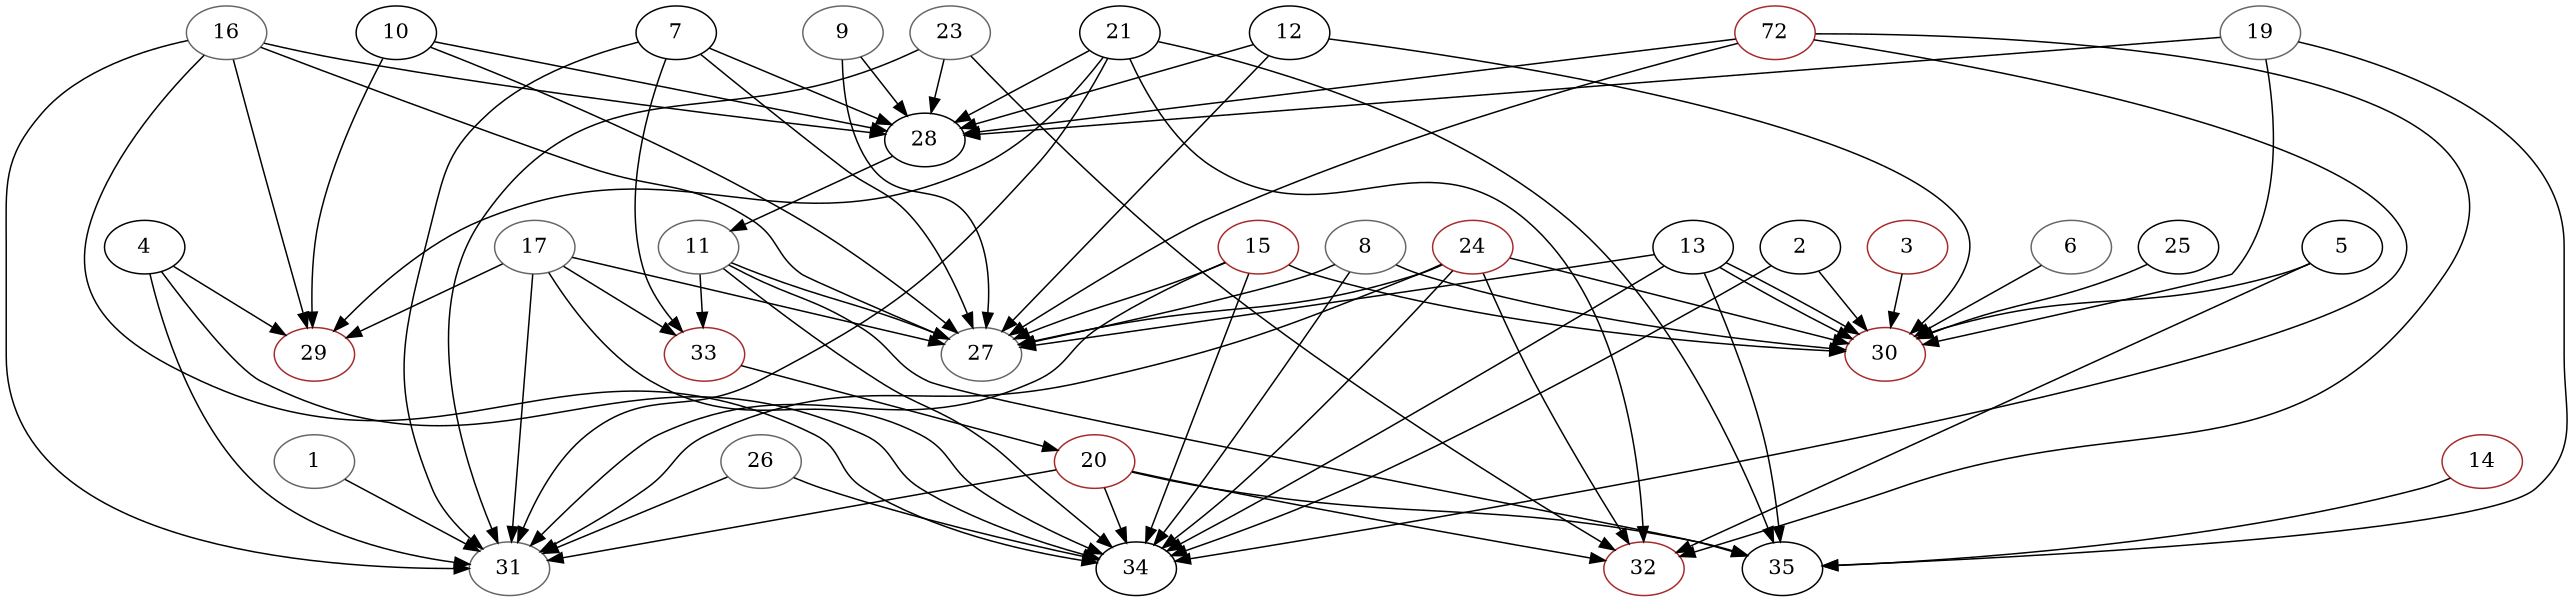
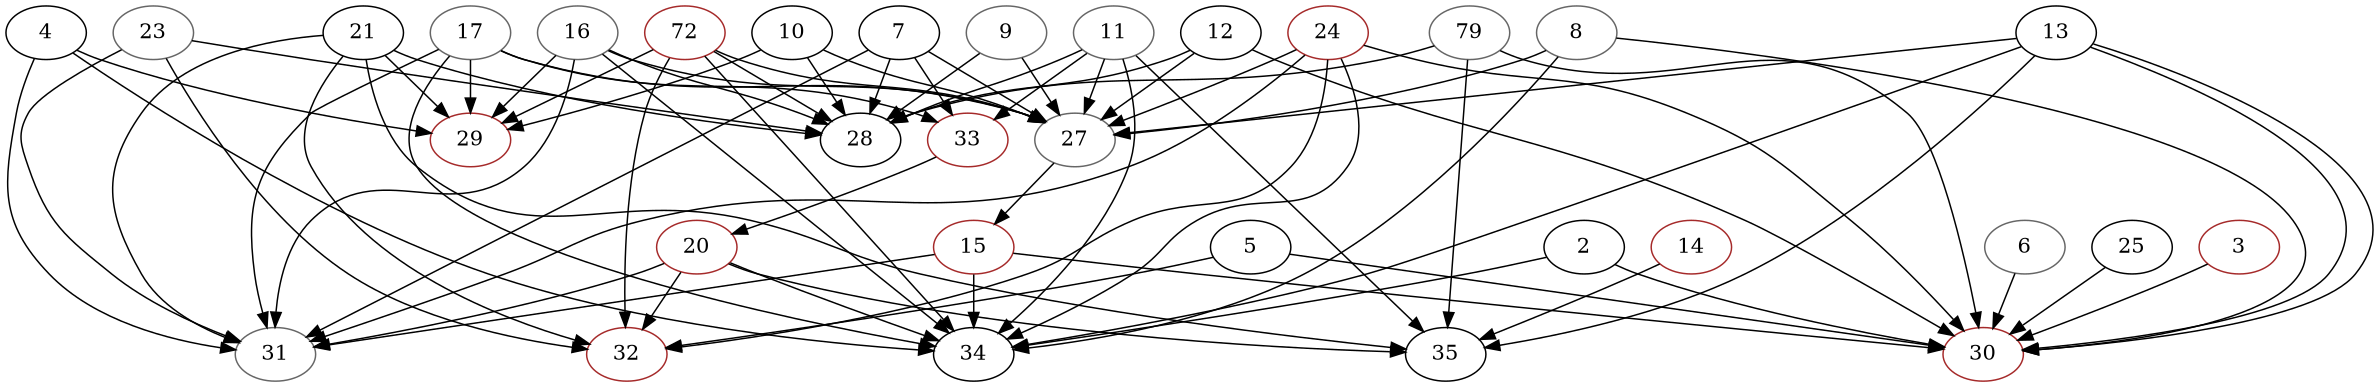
node "19": label "19" -> "79"
edge "72" -> "29": added
edge "28" -> "11": reversed
edge "15" -> "27": reversed
node "1": removed
node "26": removed
